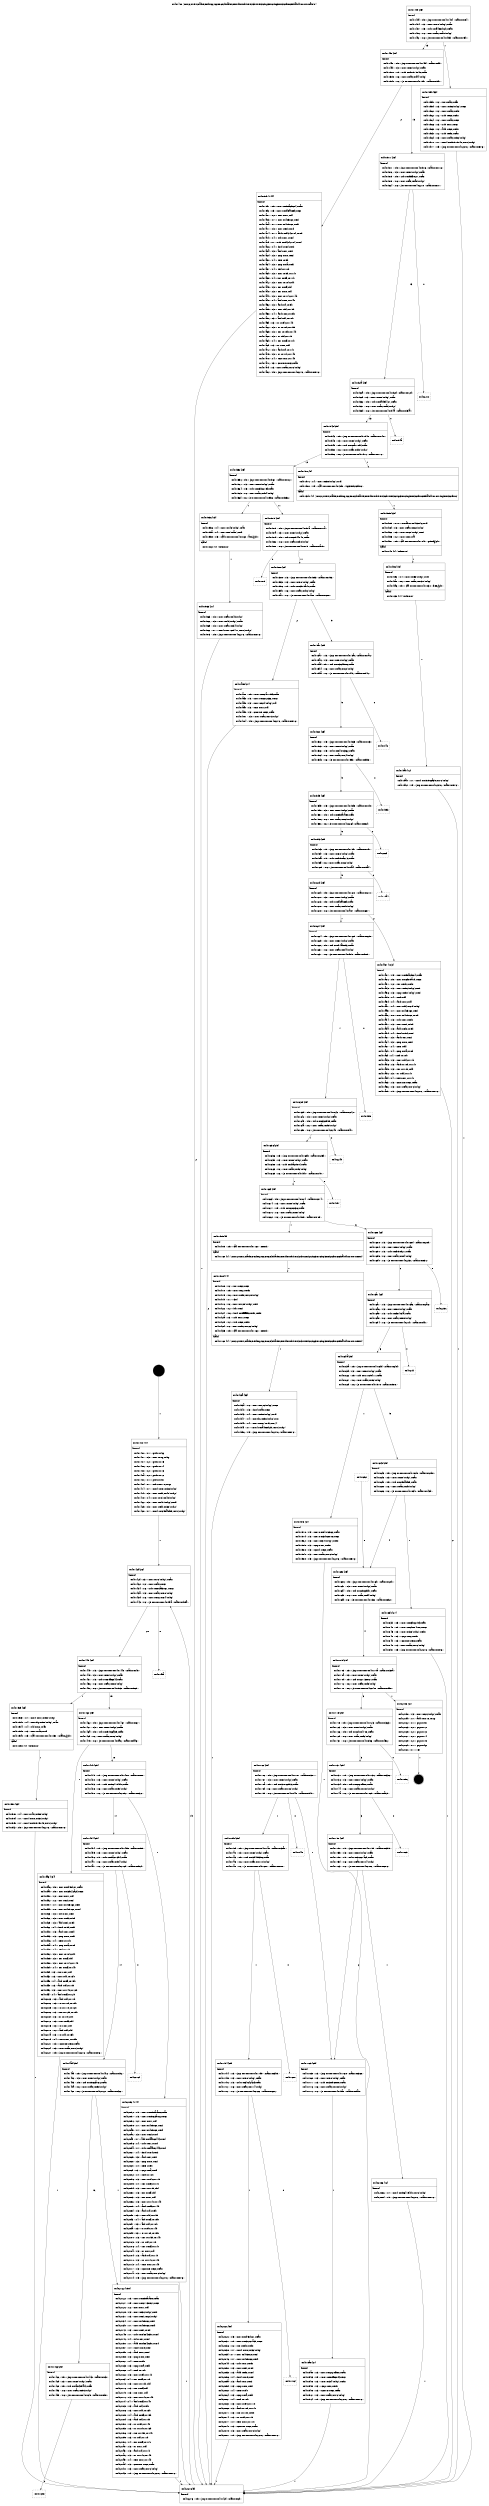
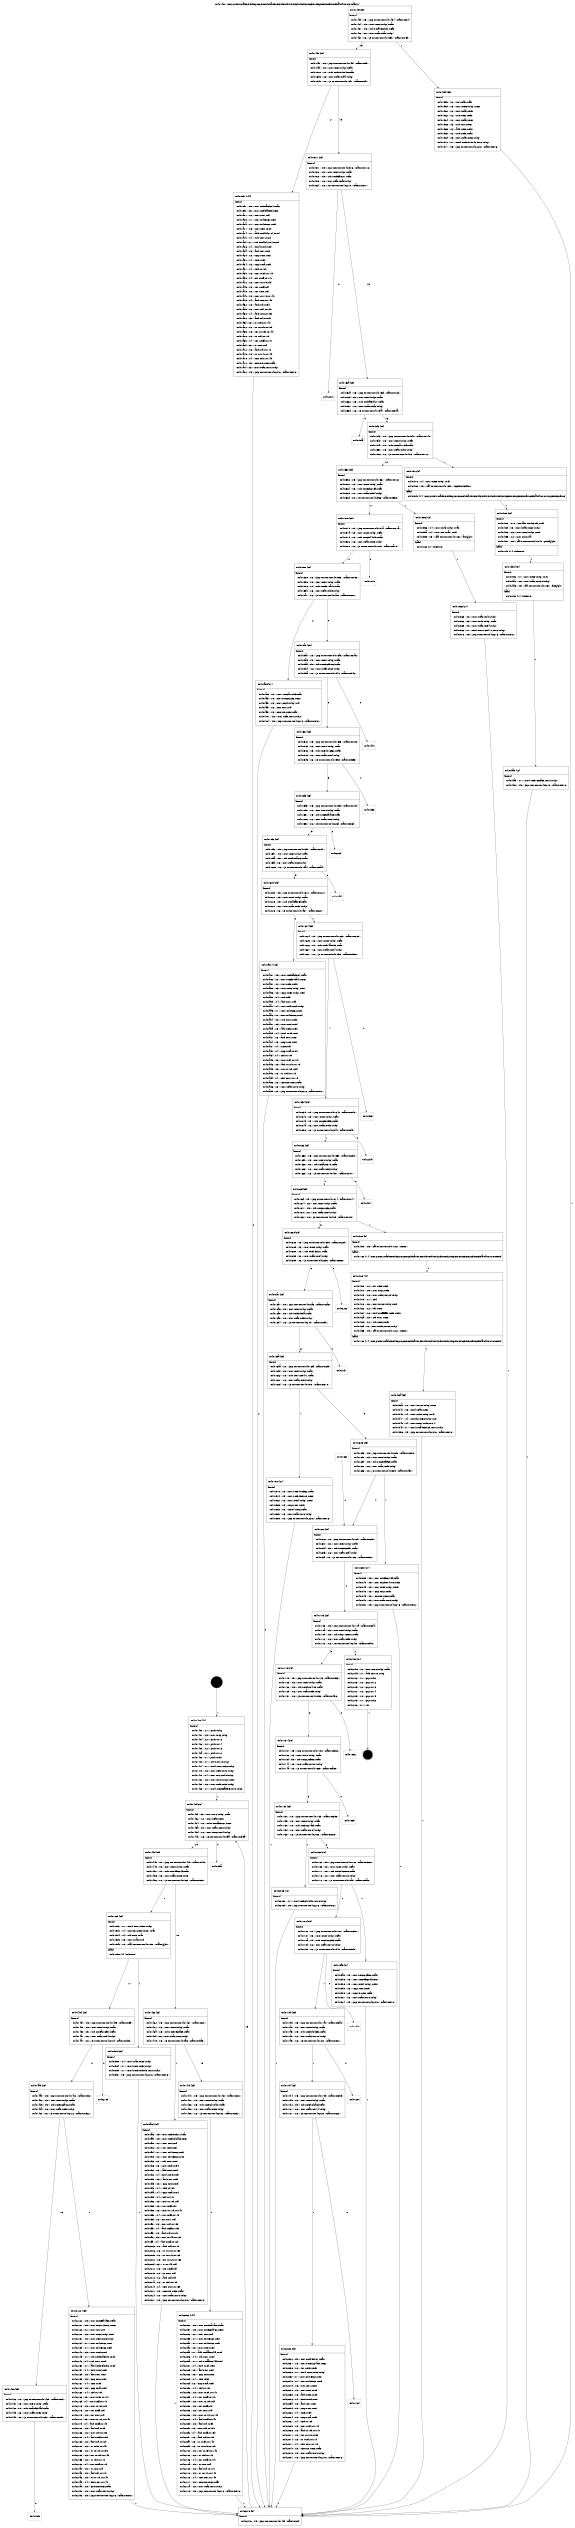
edge "0x40147b [25]" -> "0x401494 [25]": now "0x4019c9 [23]" -> "0x401494 [25]"
edge "0x401782 [25]" -> "0x401769 [25]": reversed
